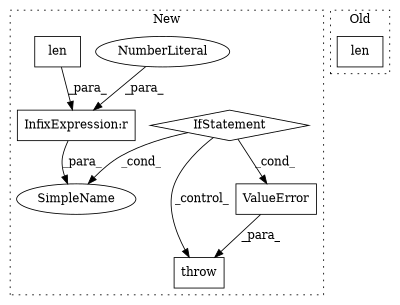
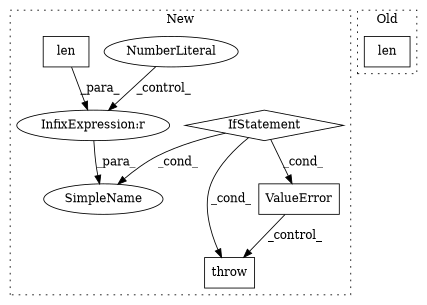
edge "NumberLiteral" -> "InfixExpression:r": label "_para_" -> "_control_"
node "InfixExpression:r": shape box -> ellipse
edge "IfStatement" -> "throw": label "_control_" -> "_cond_"
edge "ValueError" -> "throw": label "_para_" -> "_control_"
